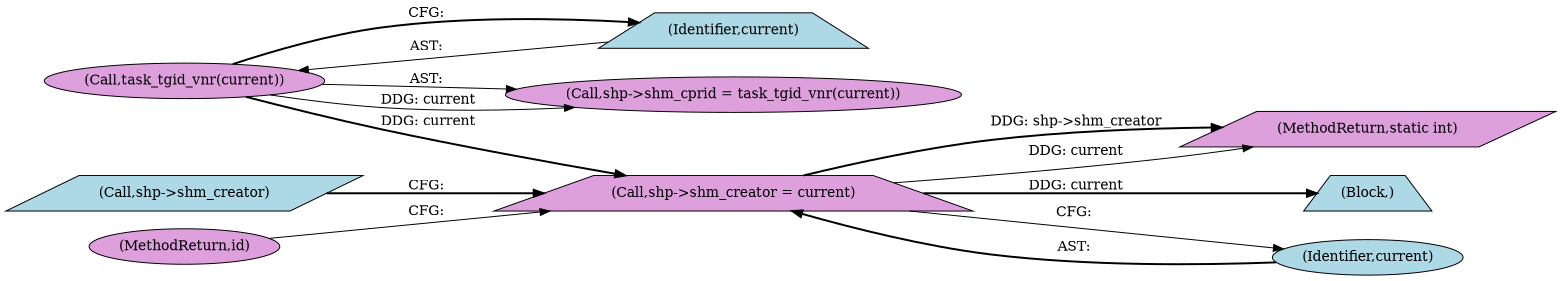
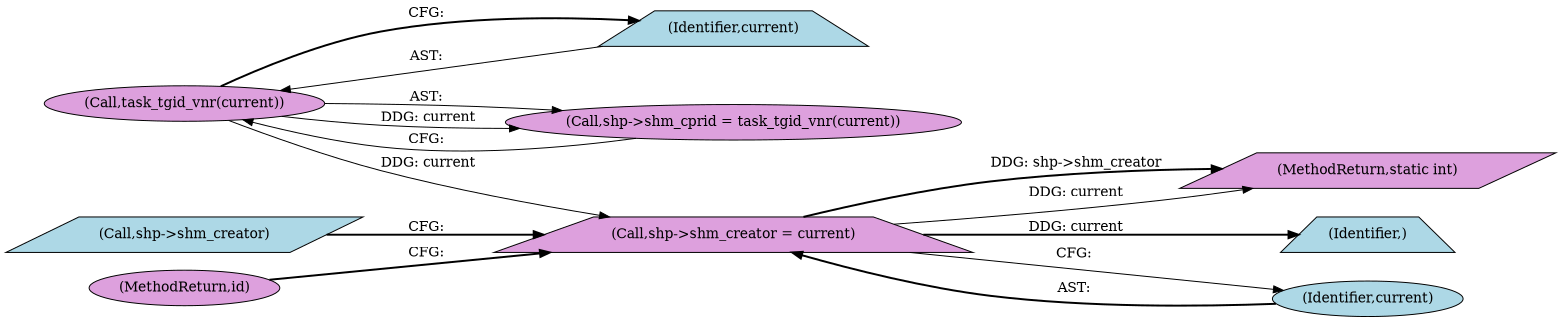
edge "(Call,task_tgid_vnr(current))" -> "(Call,shp->shm_creator = current)": style bold -> solid
edge "(Call,shp->shm_cprid = task_tgid_vnr(current))" -> "(Call,task_tgid_vnr(current))": added, label "CFG:"
node "(Block,)": label "(Block,)" -> "(Identifier,)"
edge "(MethodReturn,id)" -> "(Call,shp->shm_creator = current)": style solid -> bold
